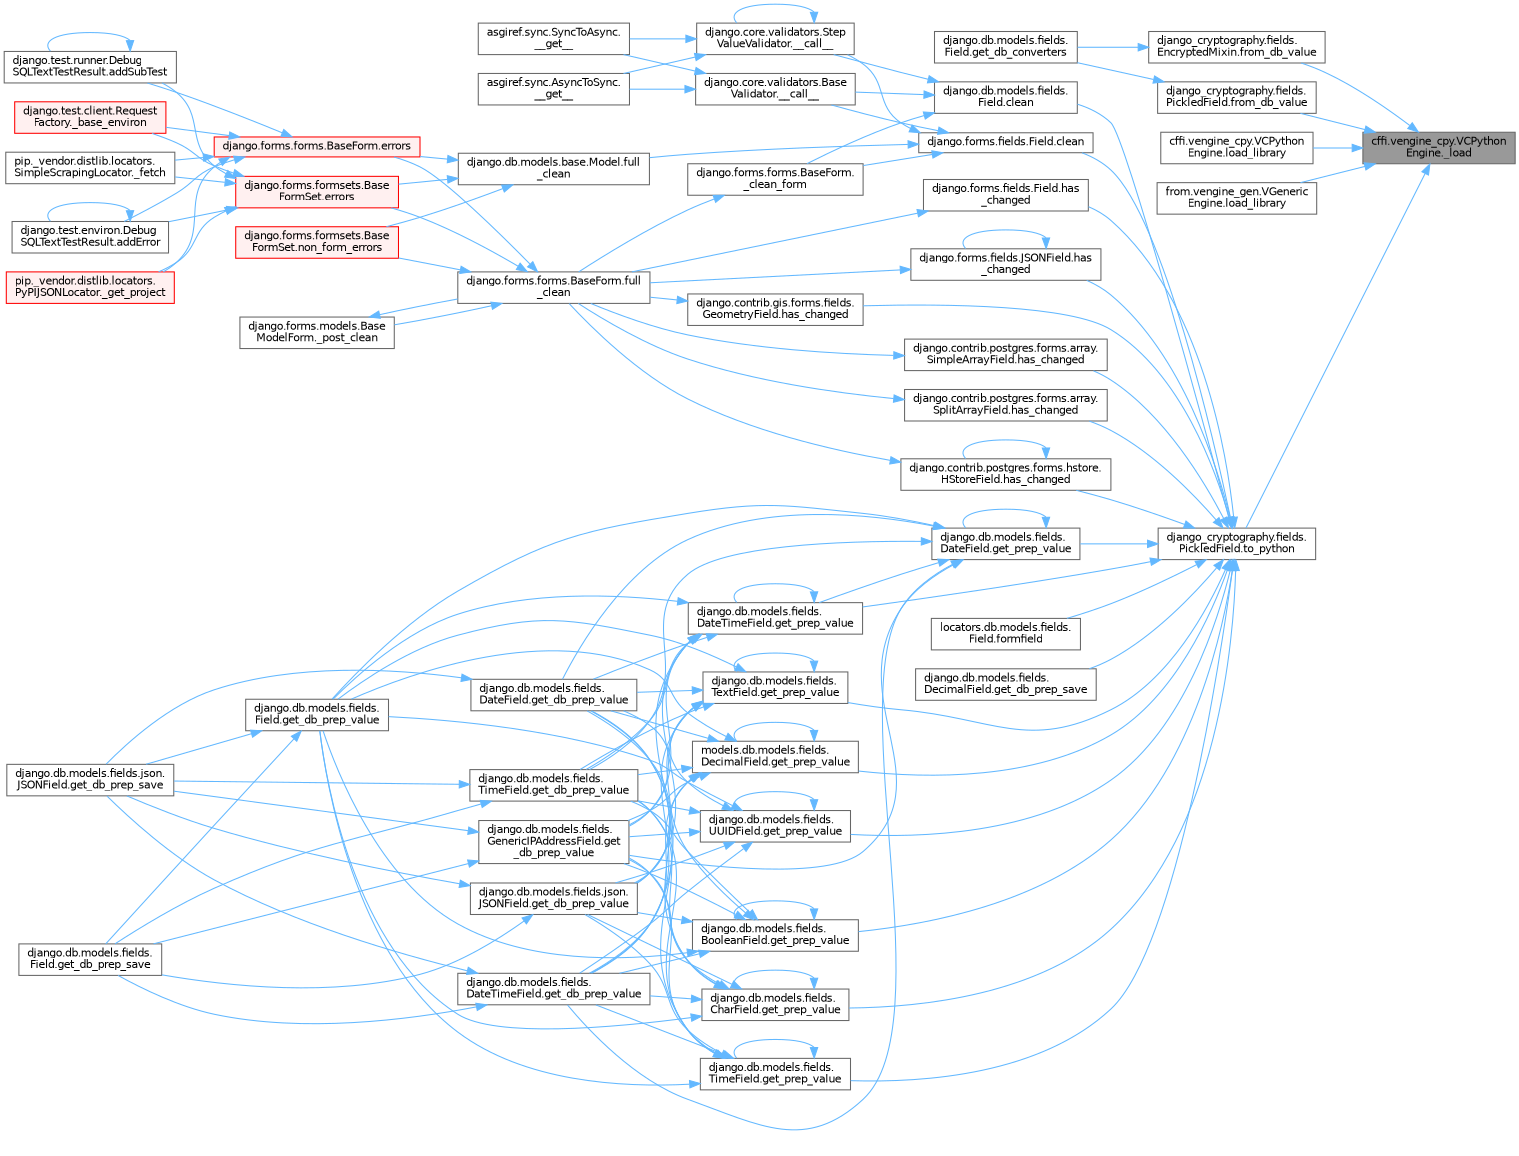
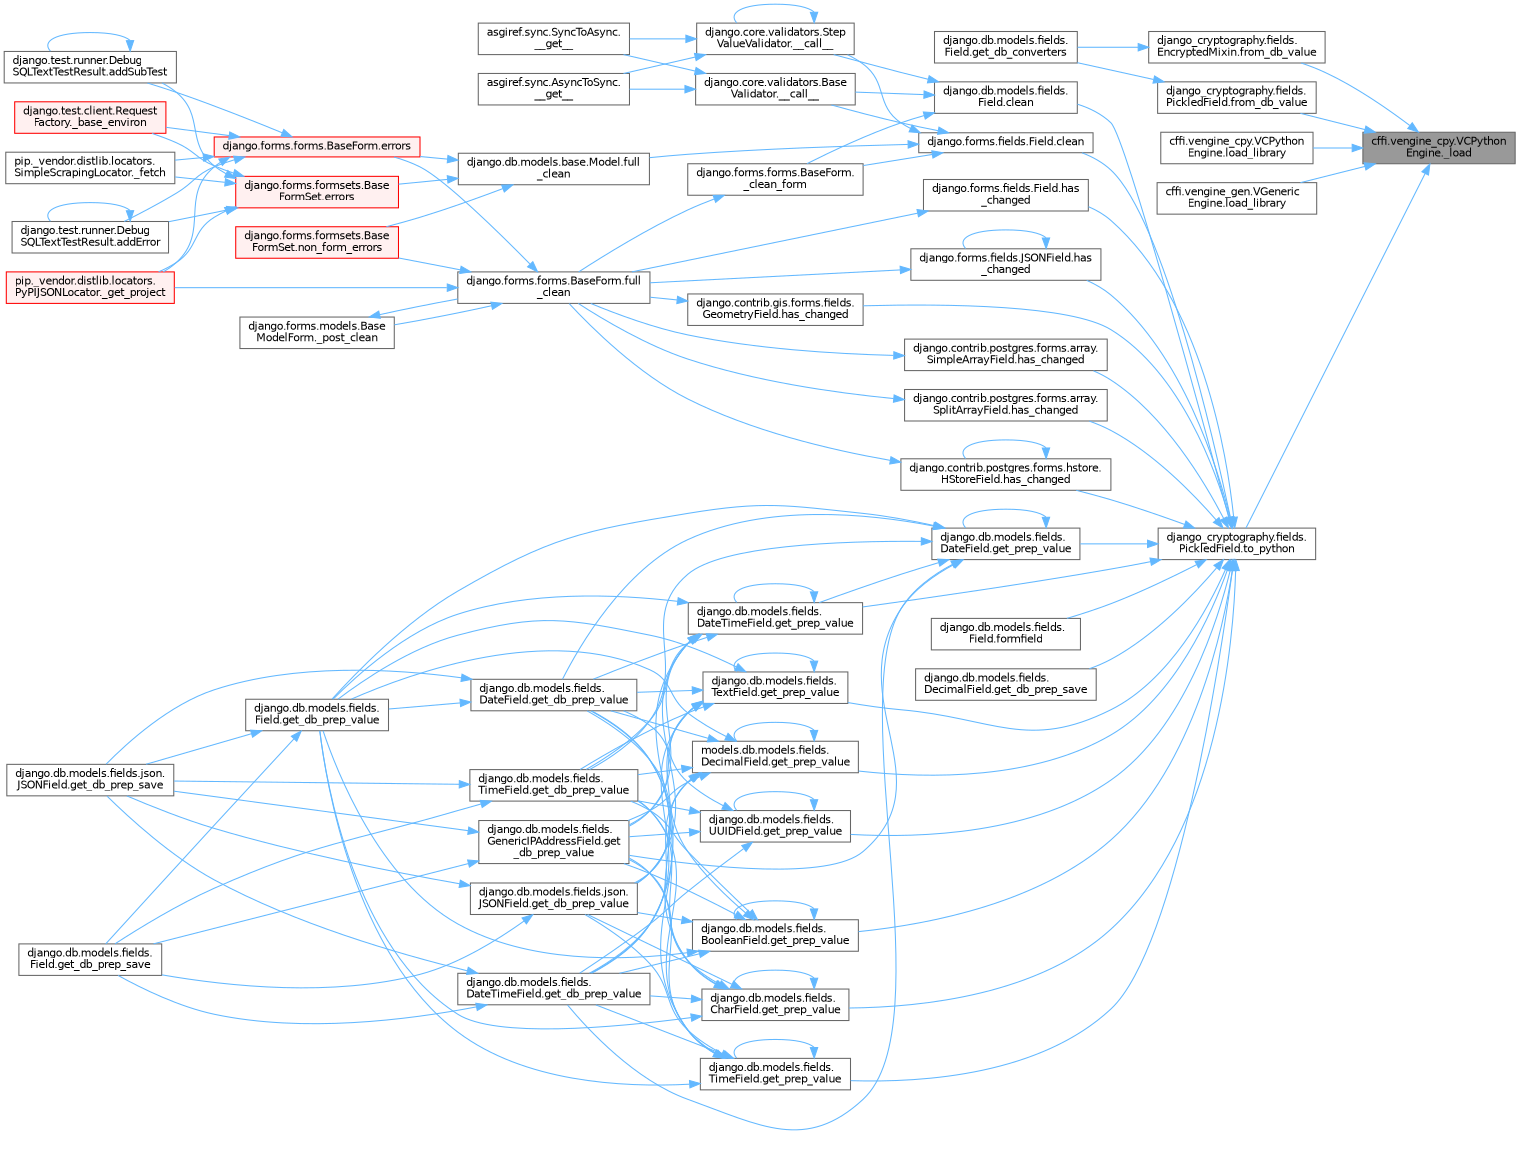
node "from.vengine_gen.VGeneric Engine.load_library": label "from.vengine_gen.VGeneric Engine.load_library" -> "cffi.vengine_gen.VGeneric Engine.load_library"
edge "django.forms.formsets.Base FormSet.errors" -> "django.forms.forms.BaseForm.full _clean": now "pip._vendor.distlib.locators. PyPIJSONLocator._get_project" -> "django.forms.forms.BaseForm.full _clean"
node "django.test.environ.Debug SQLTextTestResult.addError": label "django.test.environ.Debug SQLTextTestResult.addError" -> "django.test.runner.Debug SQLTextTestResult.addError"
node "locators.db.models.fields. Field.formfield": label "locators.db.models.fields. Field.formfield" -> "django.db.models.fields. Field.formfield"
edge "django.db.models.fields. Field.get_db_prep_value" -> "django.db.models.fields. UUIDField.get_prep_value": now "django.db.models.fields. Field.get_db_prep_value" -> "django.db.models.fields. DateField.get_db_prep_value"
edge "django.db.models.fields.json. JSONField.get_db_prep_value" -> "django.db.models.fields. UUIDField.get_prep_value": removed
